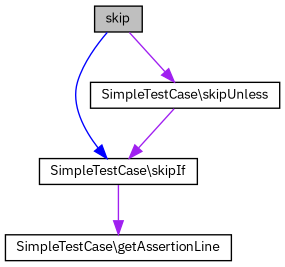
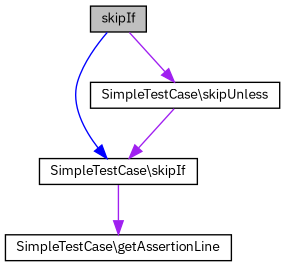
node "skip": label "skip" -> "skipIf"
